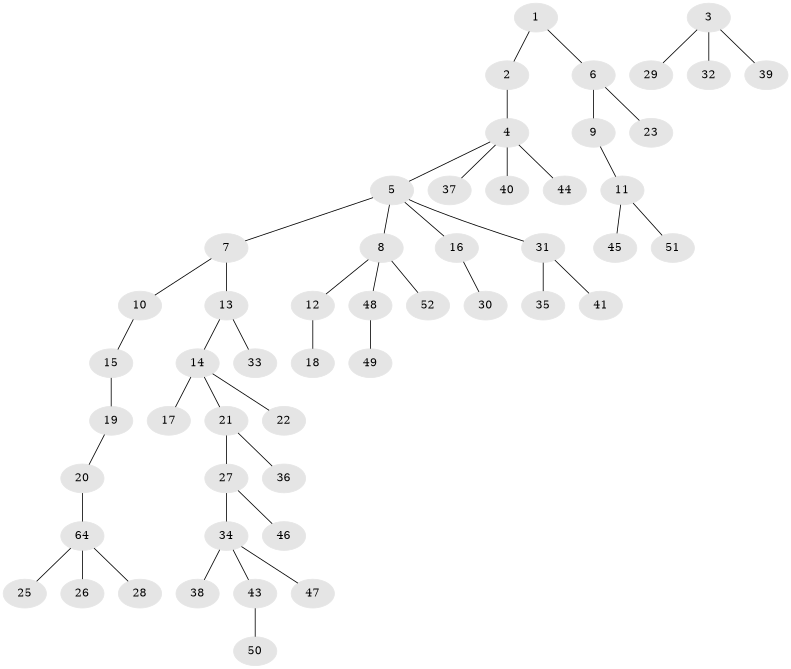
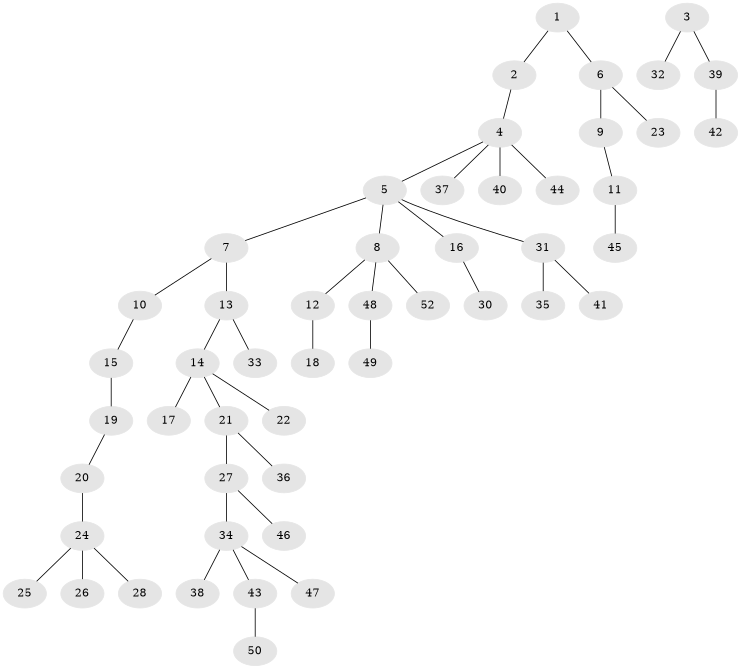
node "29": removed
node "42": added
node "51": removed
node "64": label "64" -> "24"
